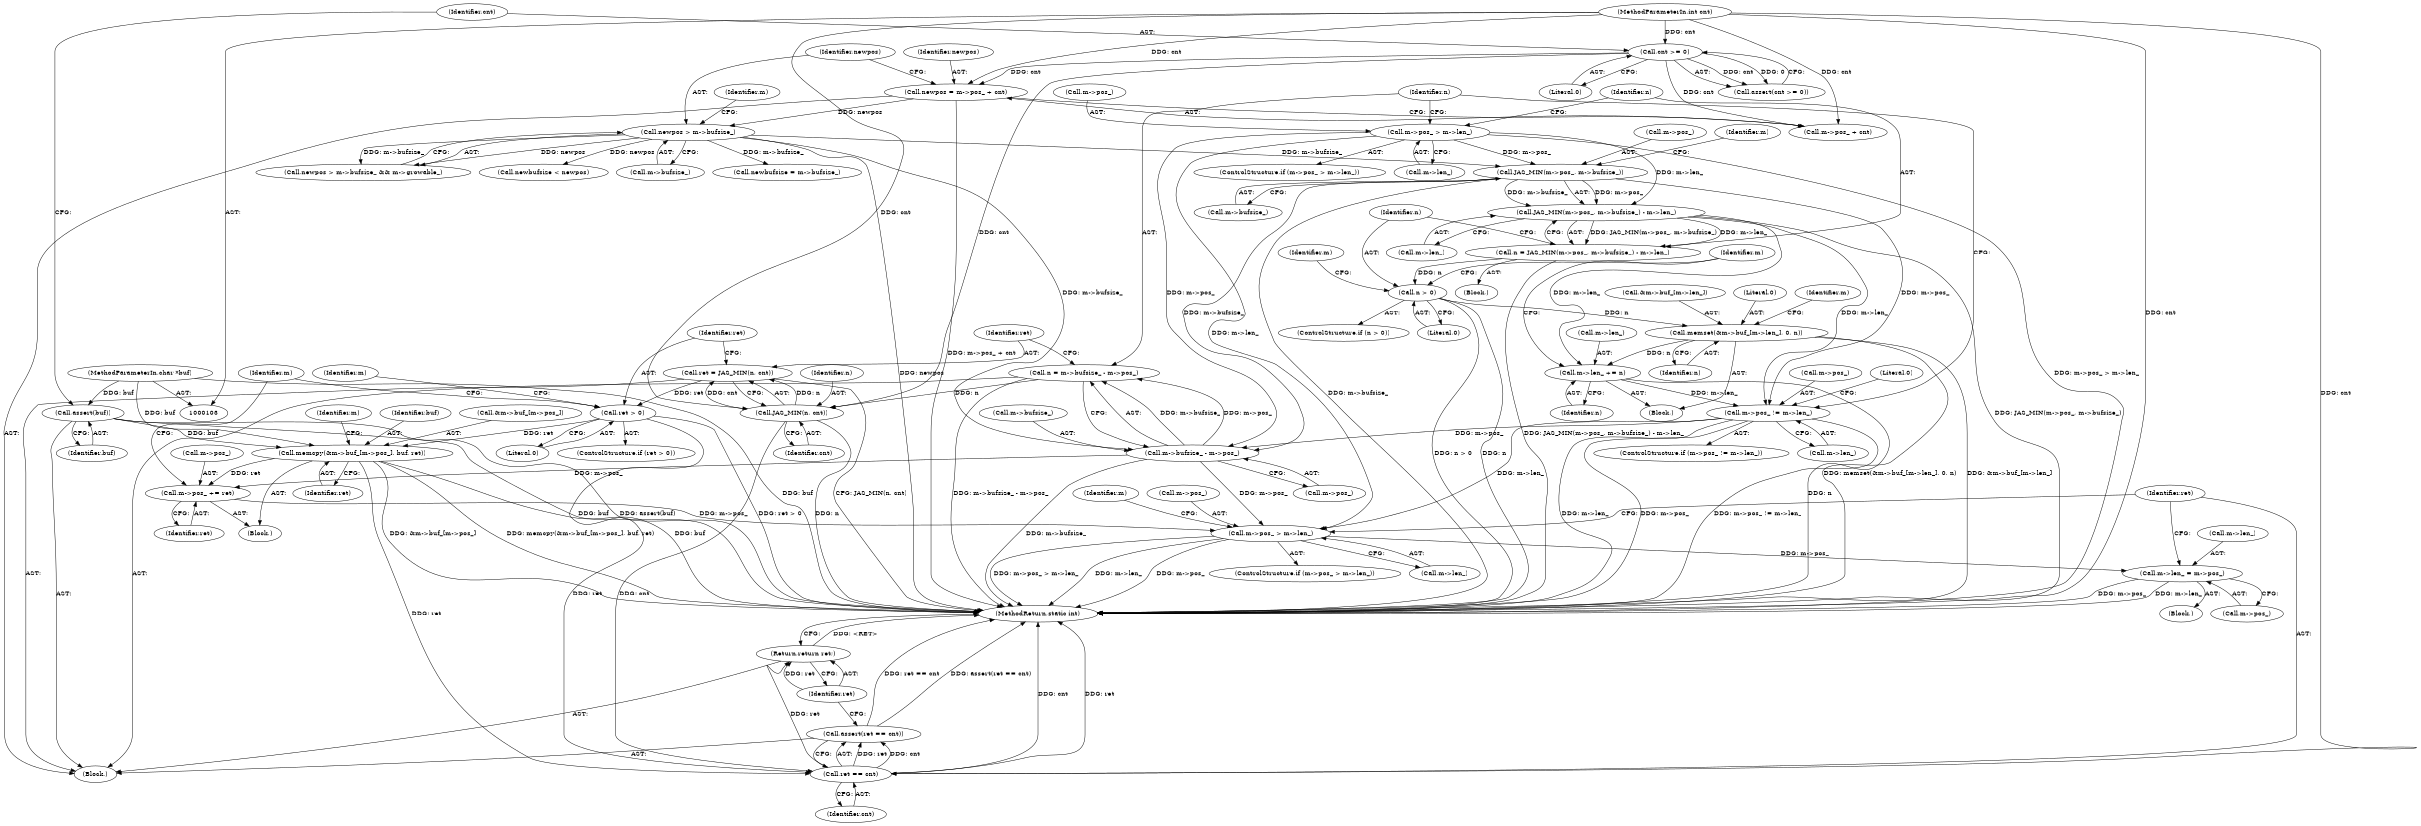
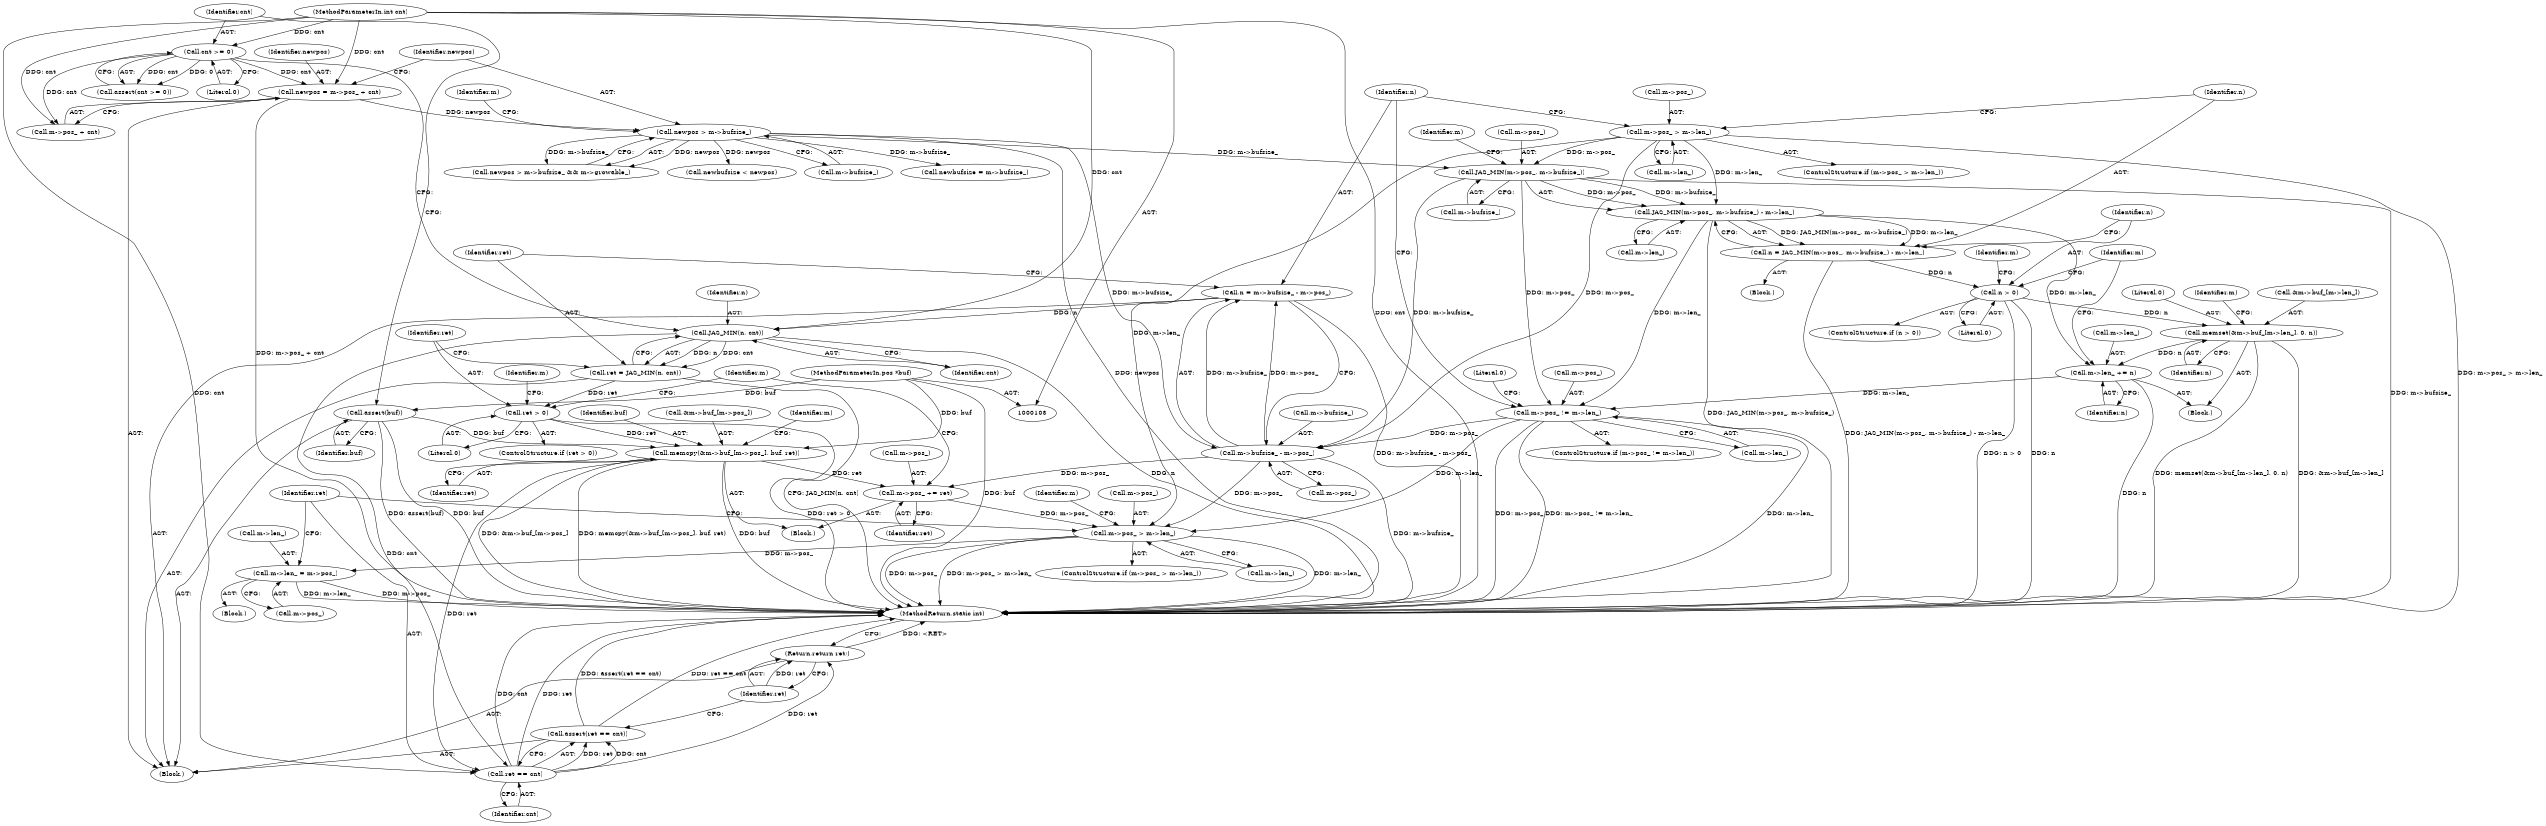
edge "(Call,cnt >= 0)" -> "(Call,JAS_MIN(n, cnt))": label "DDG: cnt" -> "CFG: "
node "(MethodParameterIn,char *buf)": label "(MethodParameterIn,char *buf)" -> "(MethodParameterIn,pos *buf)"
edge "(Call,ret > 0)" -> "(Call,ret == cnt)": removed, label "DDG: ret"
